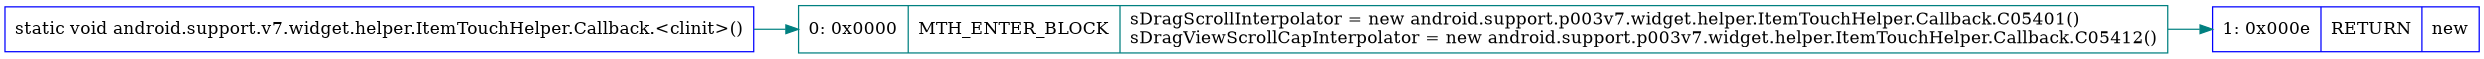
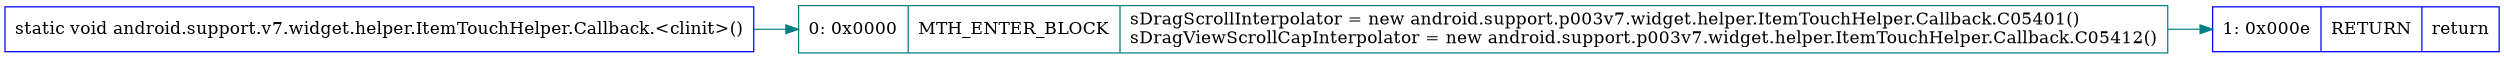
node "1: 0x000e": text "new" -> "return"
